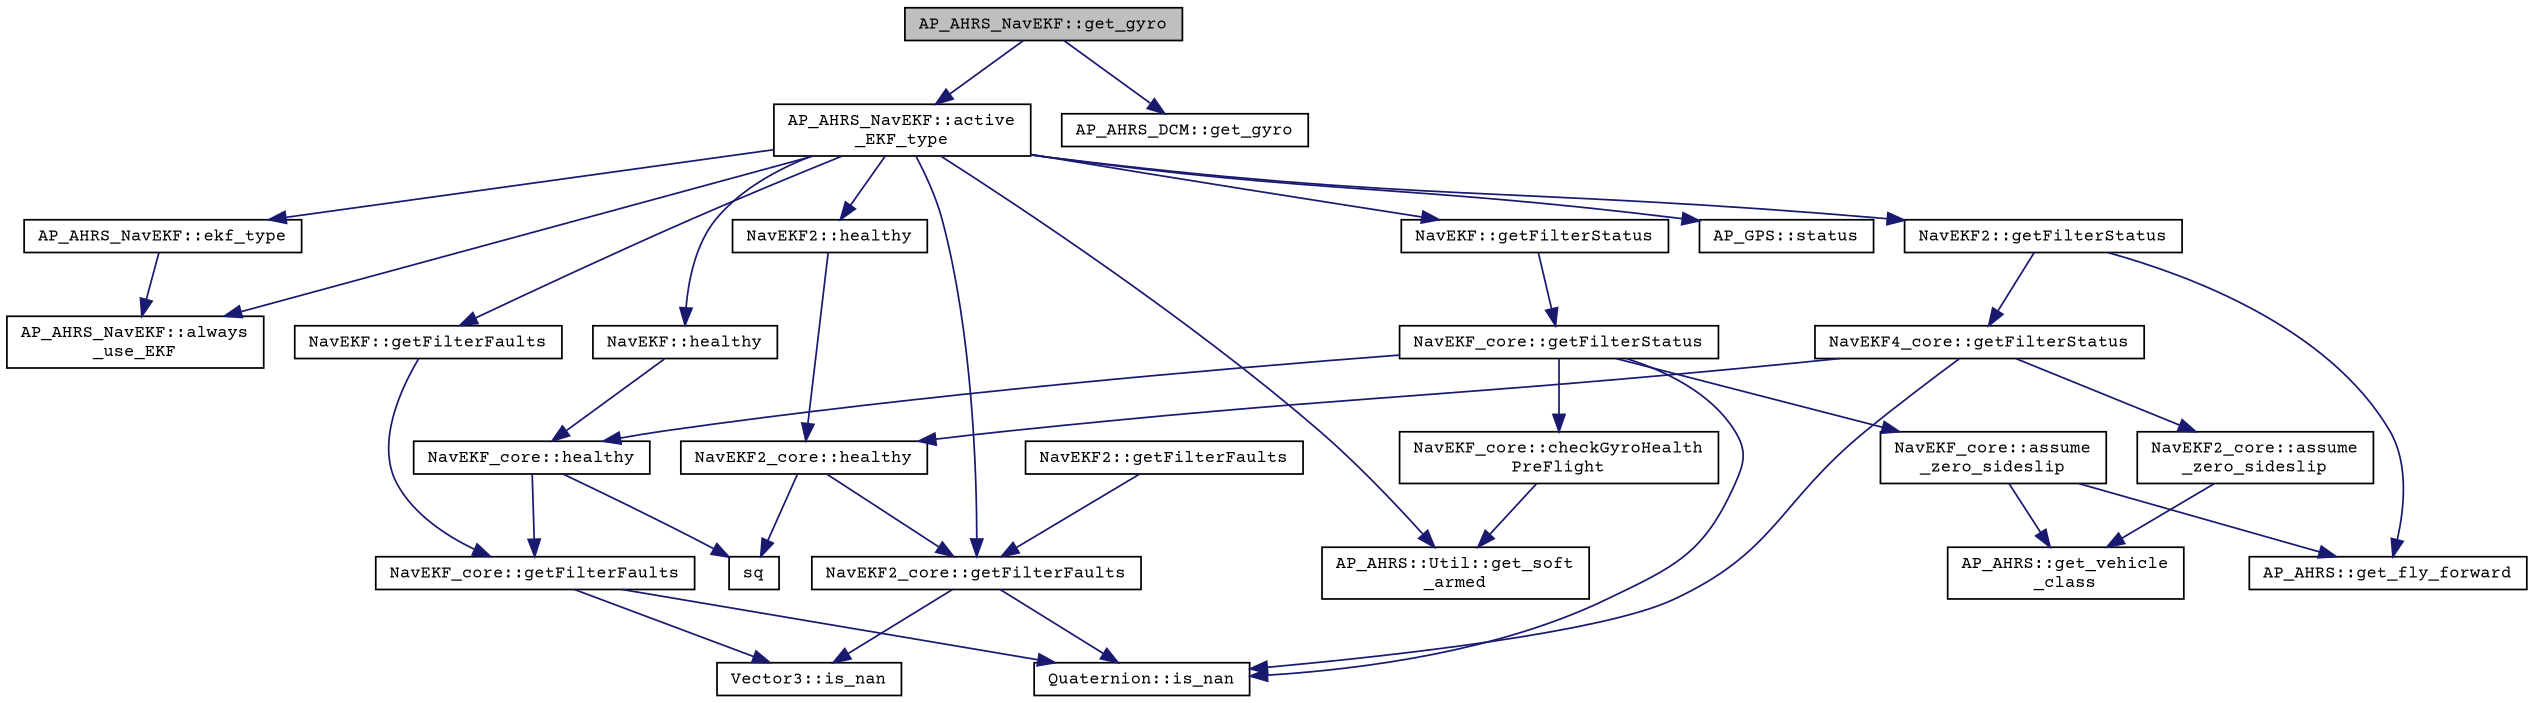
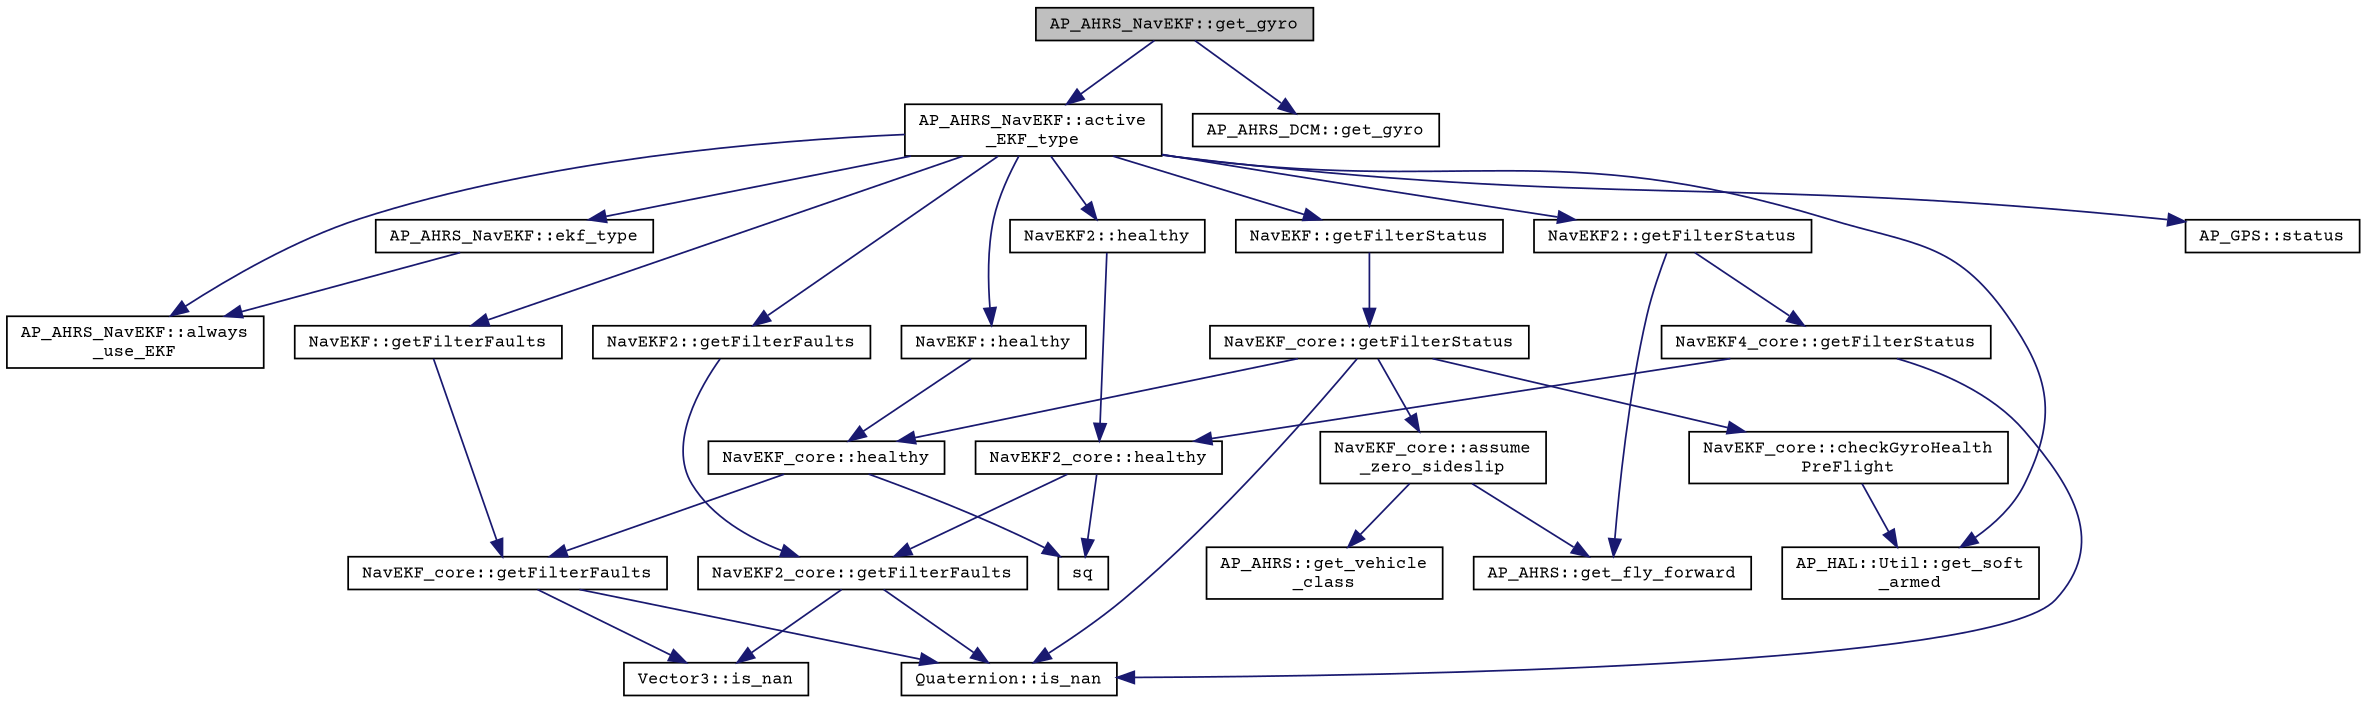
edge "AP_AHRS_NavEKF::active _EKF_type" -> "NavEKF2_core::getFilterFaults": now "AP_AHRS_NavEKF::active _EKF_type" -> "NavEKF2::getFilterFaults"
node "NavEKF2_core::assume _zero_sideslip": removed
node "AP_AHRS::Util::get_soft _armed": label "AP_AHRS::Util::get_soft _armed" -> "AP_HAL::Util::get_soft _armed"
